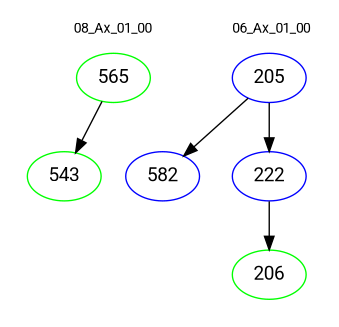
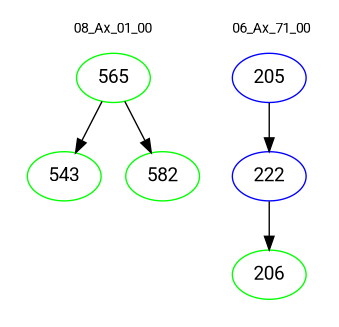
cluster "06_Ax_01_00": label "06_Ax_01_00" -> "06_Ax_71_00"
edge "205" -> "582": now "565" -> "582"
node "582": color blue -> green
